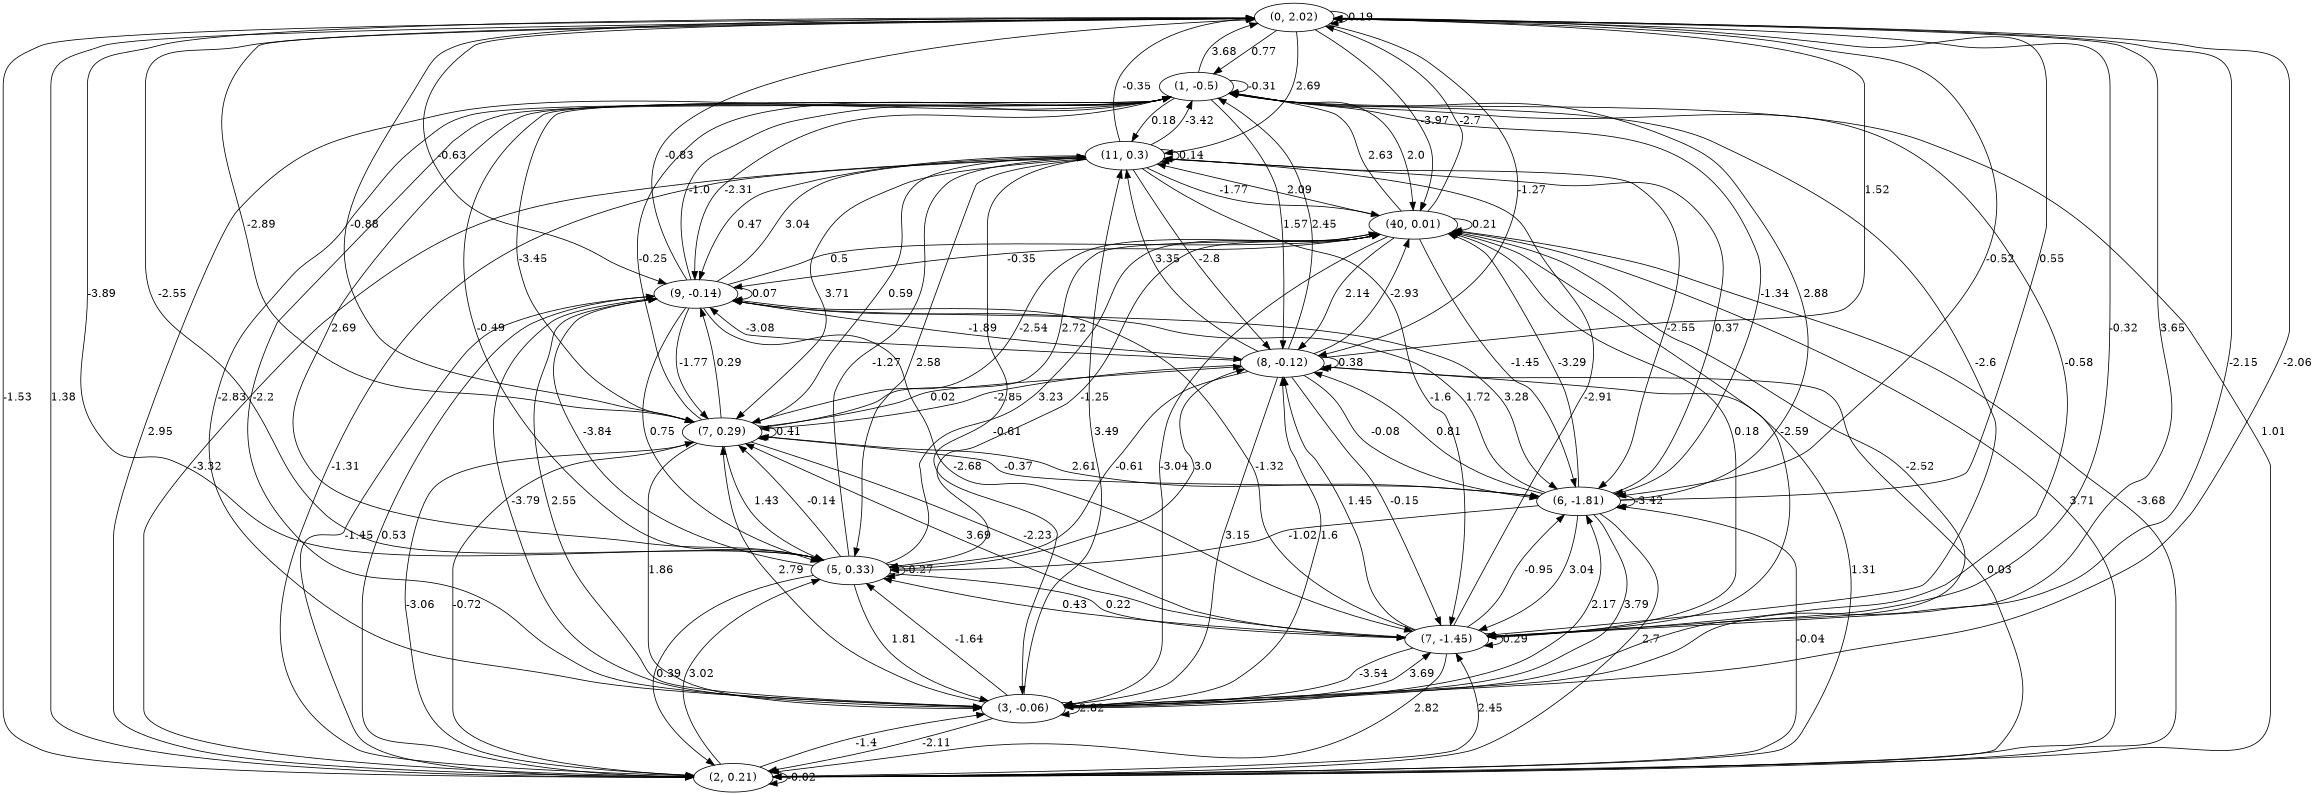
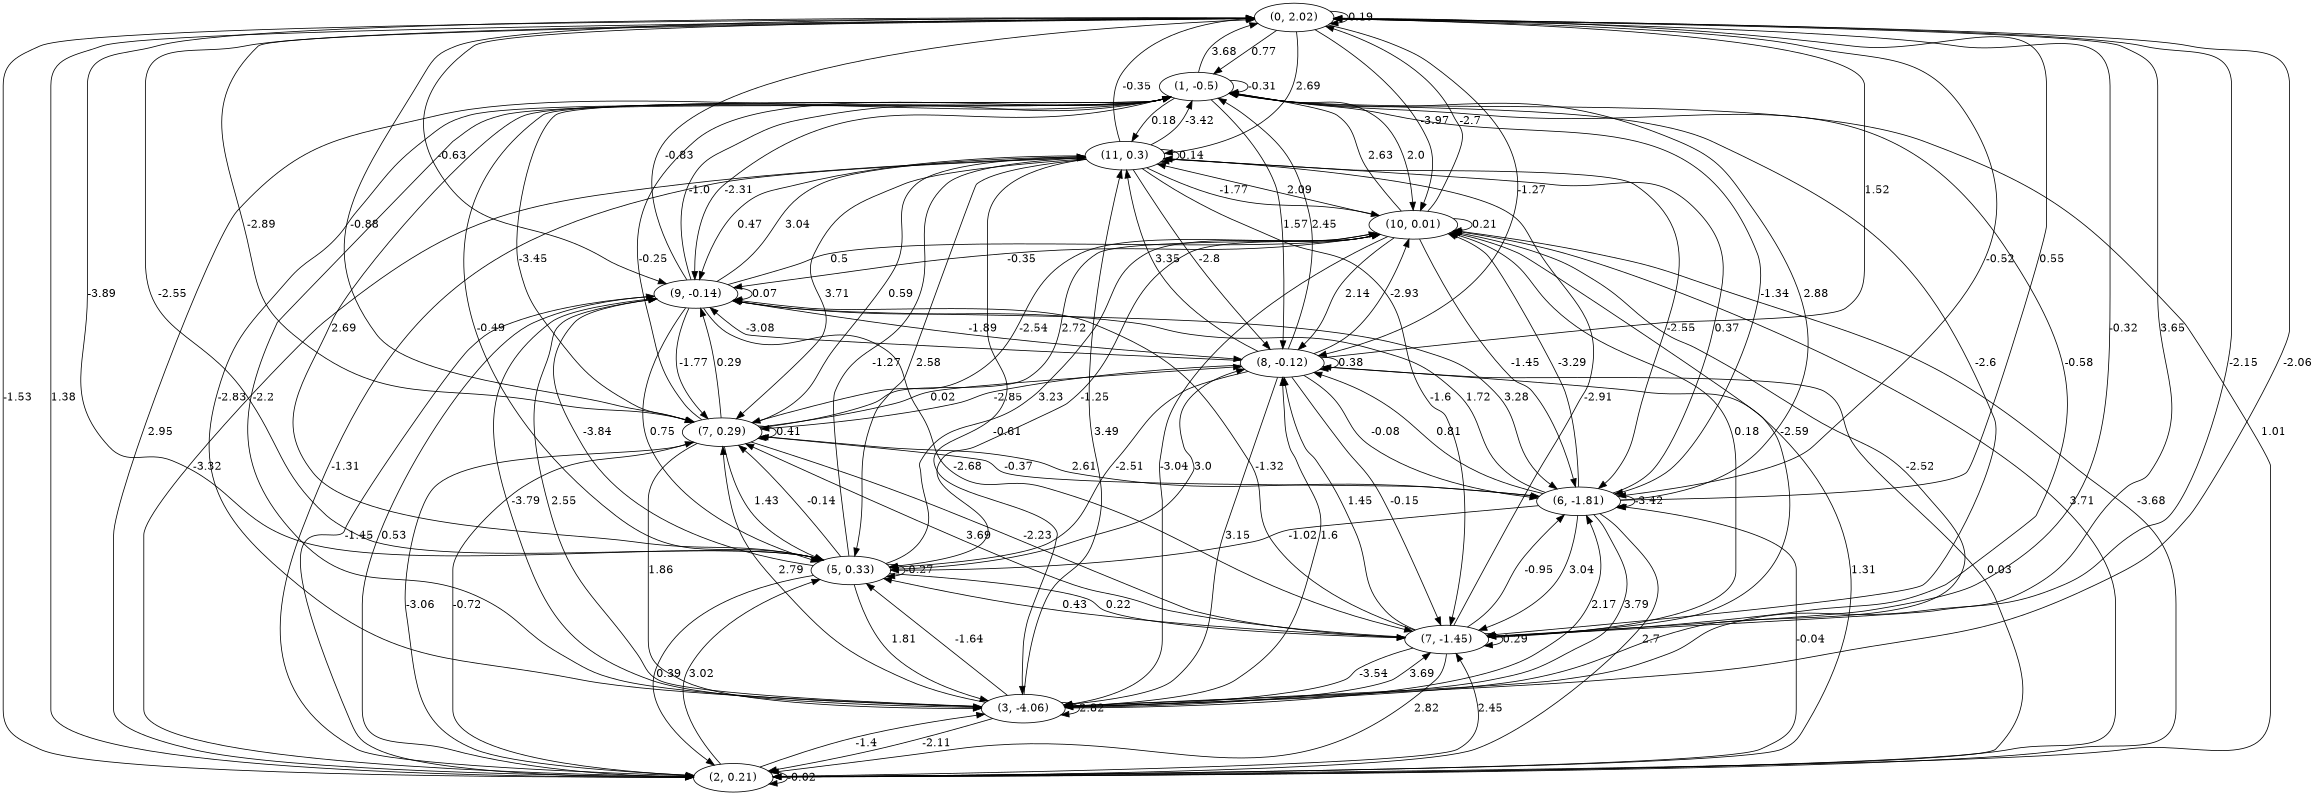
node "(40, 0.01)": label "(40, 0.01)" -> "(10, 0.01)"
edge "(8, -0.12)" -> "(5, 0.33)": label "-0.61" -> "-2.51"
node "(3, -0.06)": label "(3, -0.06)" -> "(3, -4.06)"
